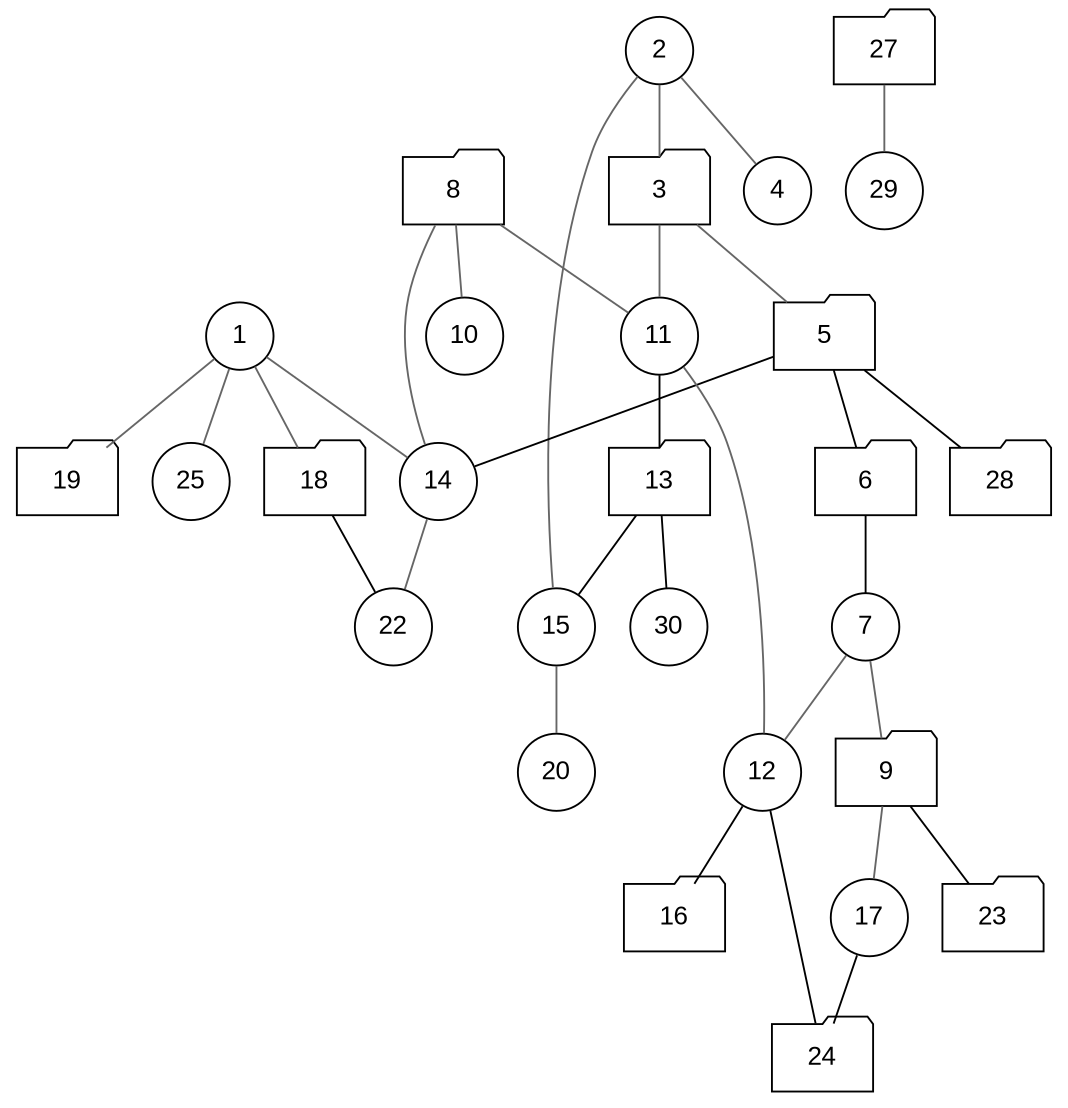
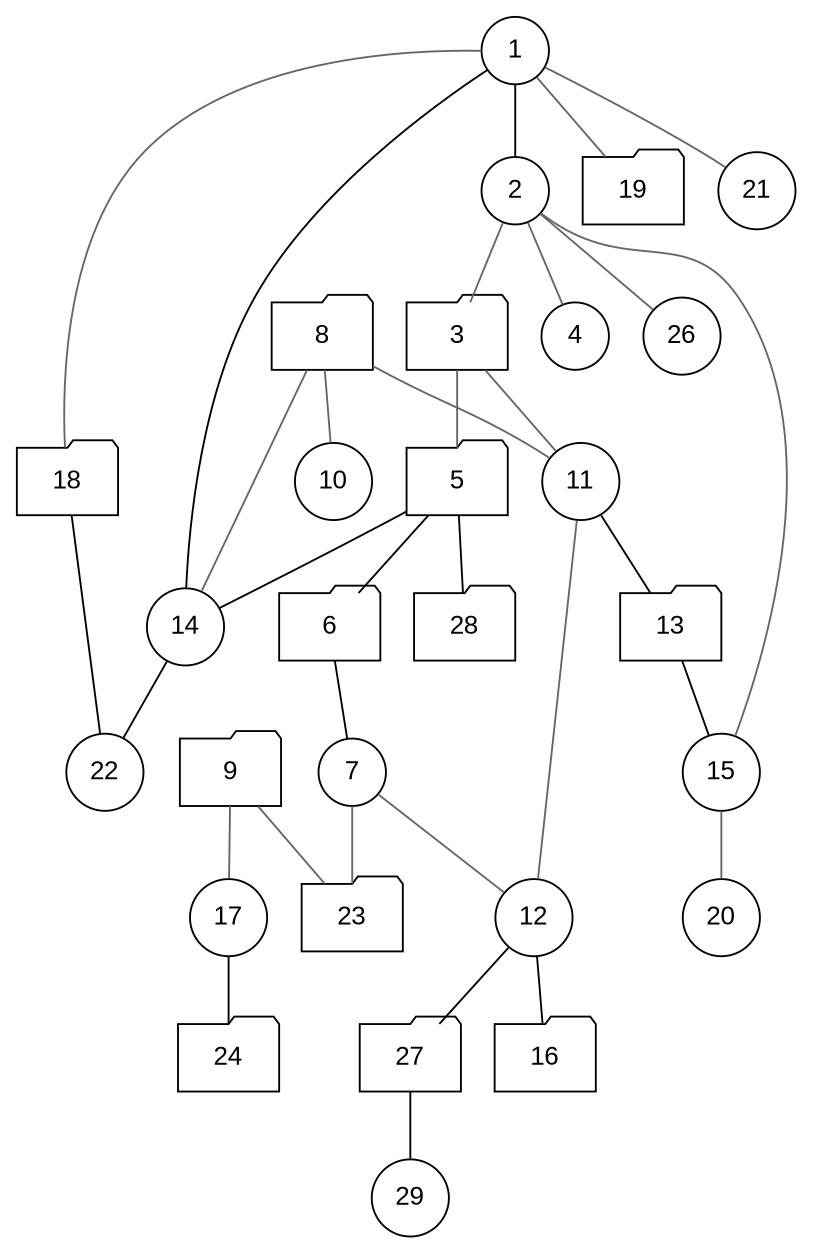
edge "27" -- "29": color gray40 -> black
edge "1" -- "2": added
node "26": added
edge "1" -- "14": color gray40 -> black
node "25": label "25" -> "21"
edge "14" -- "22": color gray40 -> black
node "30": removed
edge "7" -- "9": now "7" -- "23"
edge "9" -- "23": color black -> gray40
edge "12" -- "24": now "12" -- "27"
